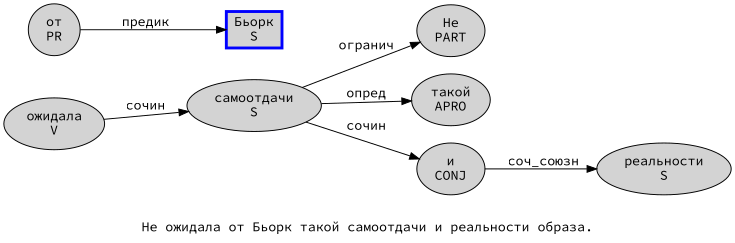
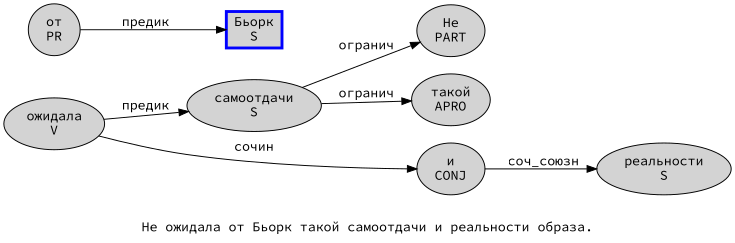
edge "самоотдачи S" -> "такой APRO": label "опред" -> "огранич"
edge "ожидала V" -> "самоотдачи S": label "сочин" -> "предик"
edge "самоотдачи S" -> "и CONJ": now "ожидала V" -> "и CONJ"
